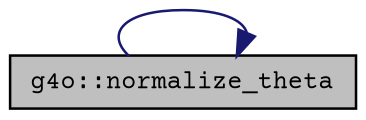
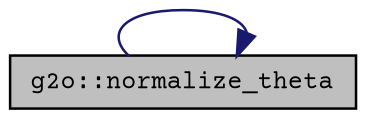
node "g4o::normalize_theta": label "g4o::normalize_theta" -> "g2o::normalize_theta"
